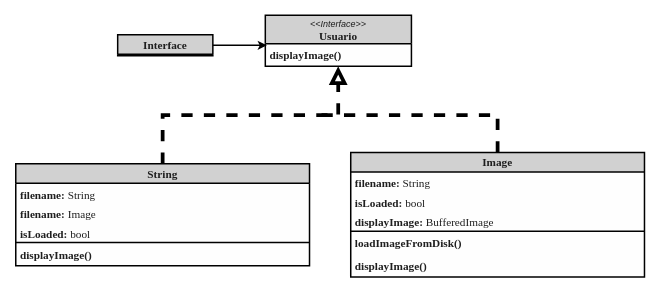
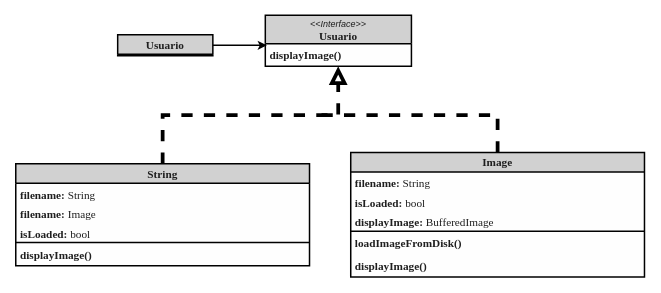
node "Interface": label "Interface" -> "Usuario"
